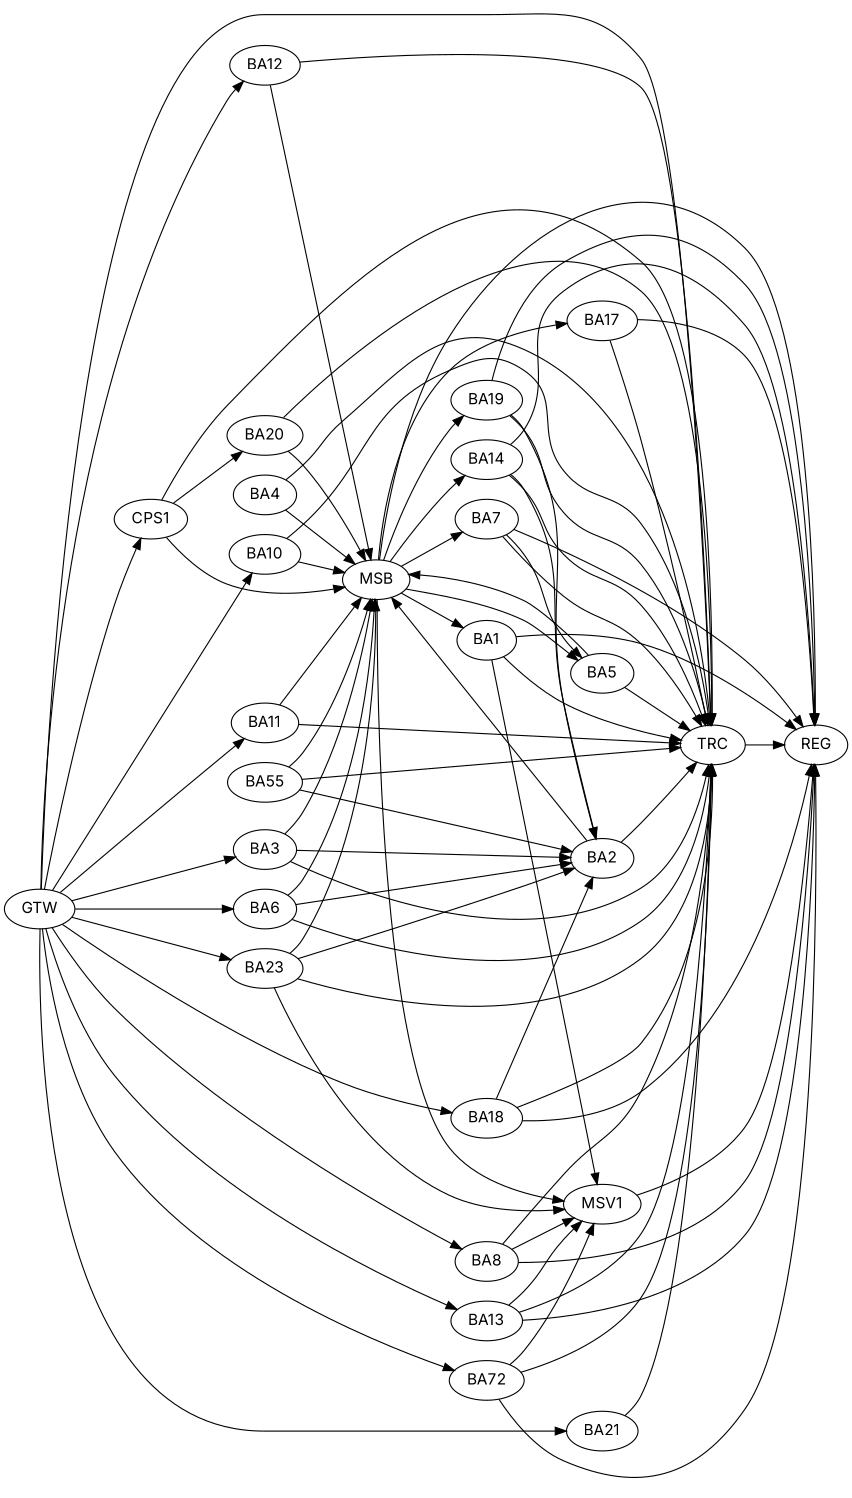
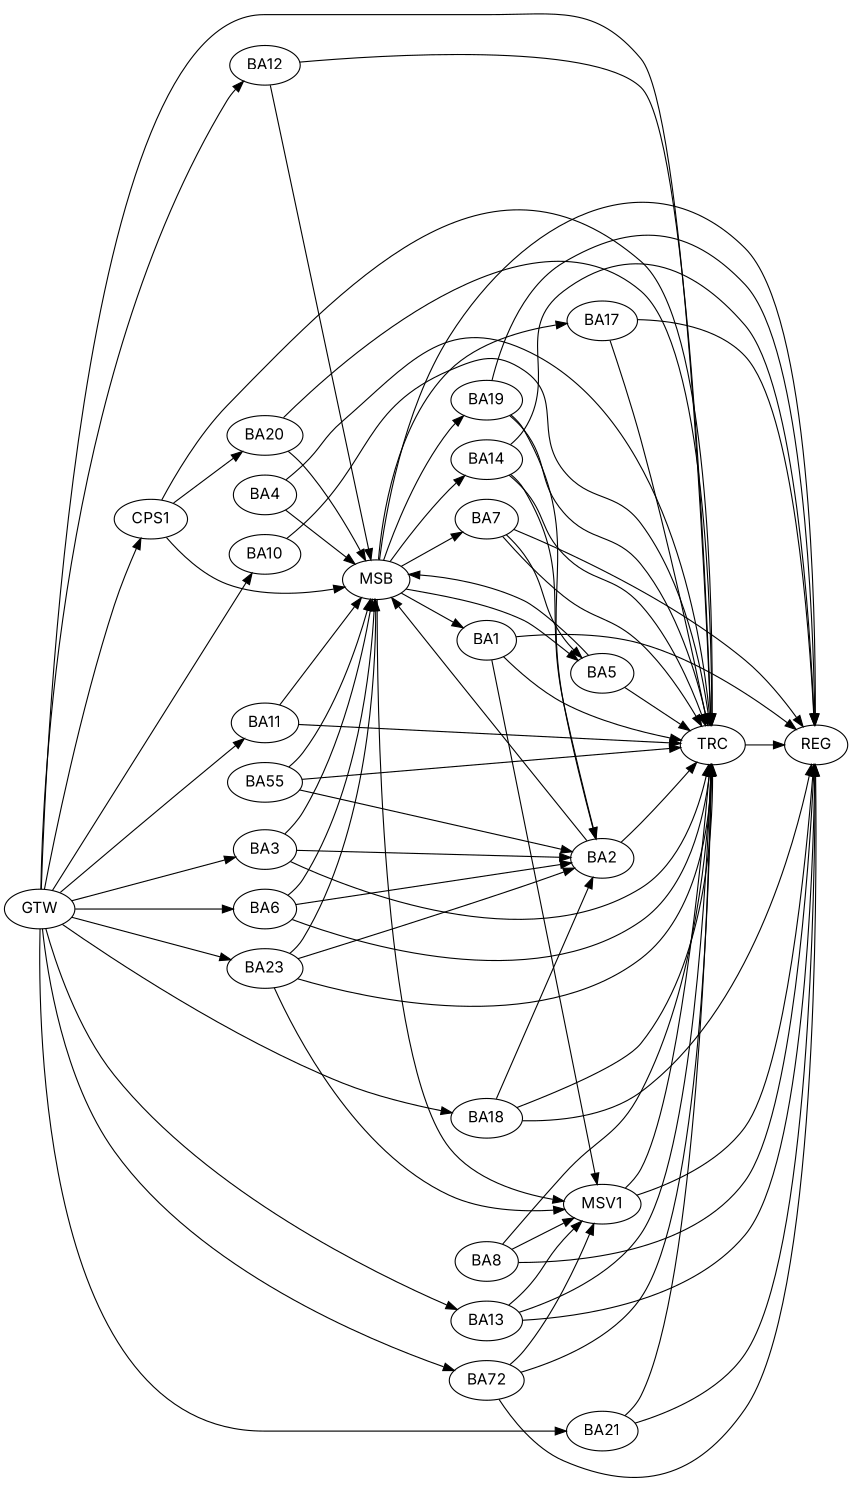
edge "BA10" -> "MSB": removed
edge "MSV1" -> "TRC": added
edge "GTW" -> "BA8": removed
edge "BA21" -> "REG": added
